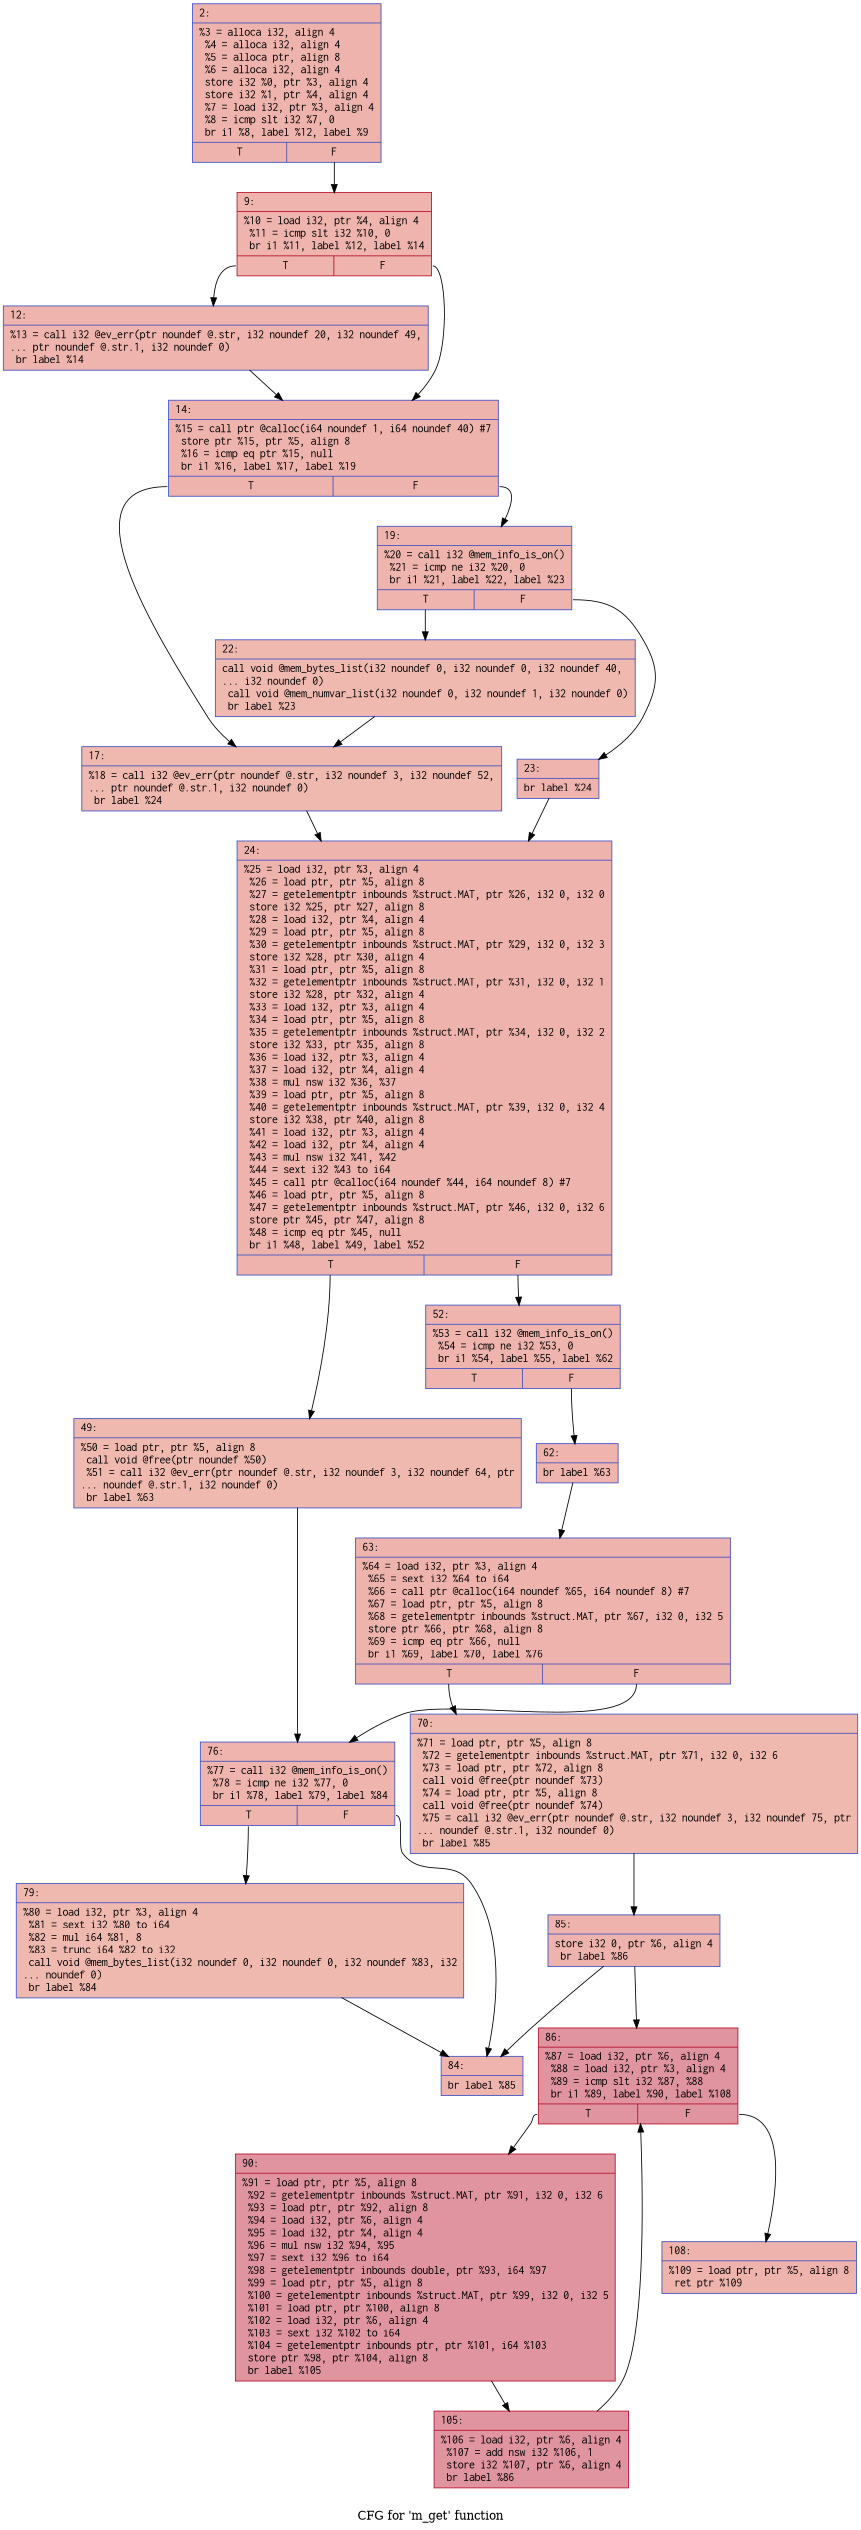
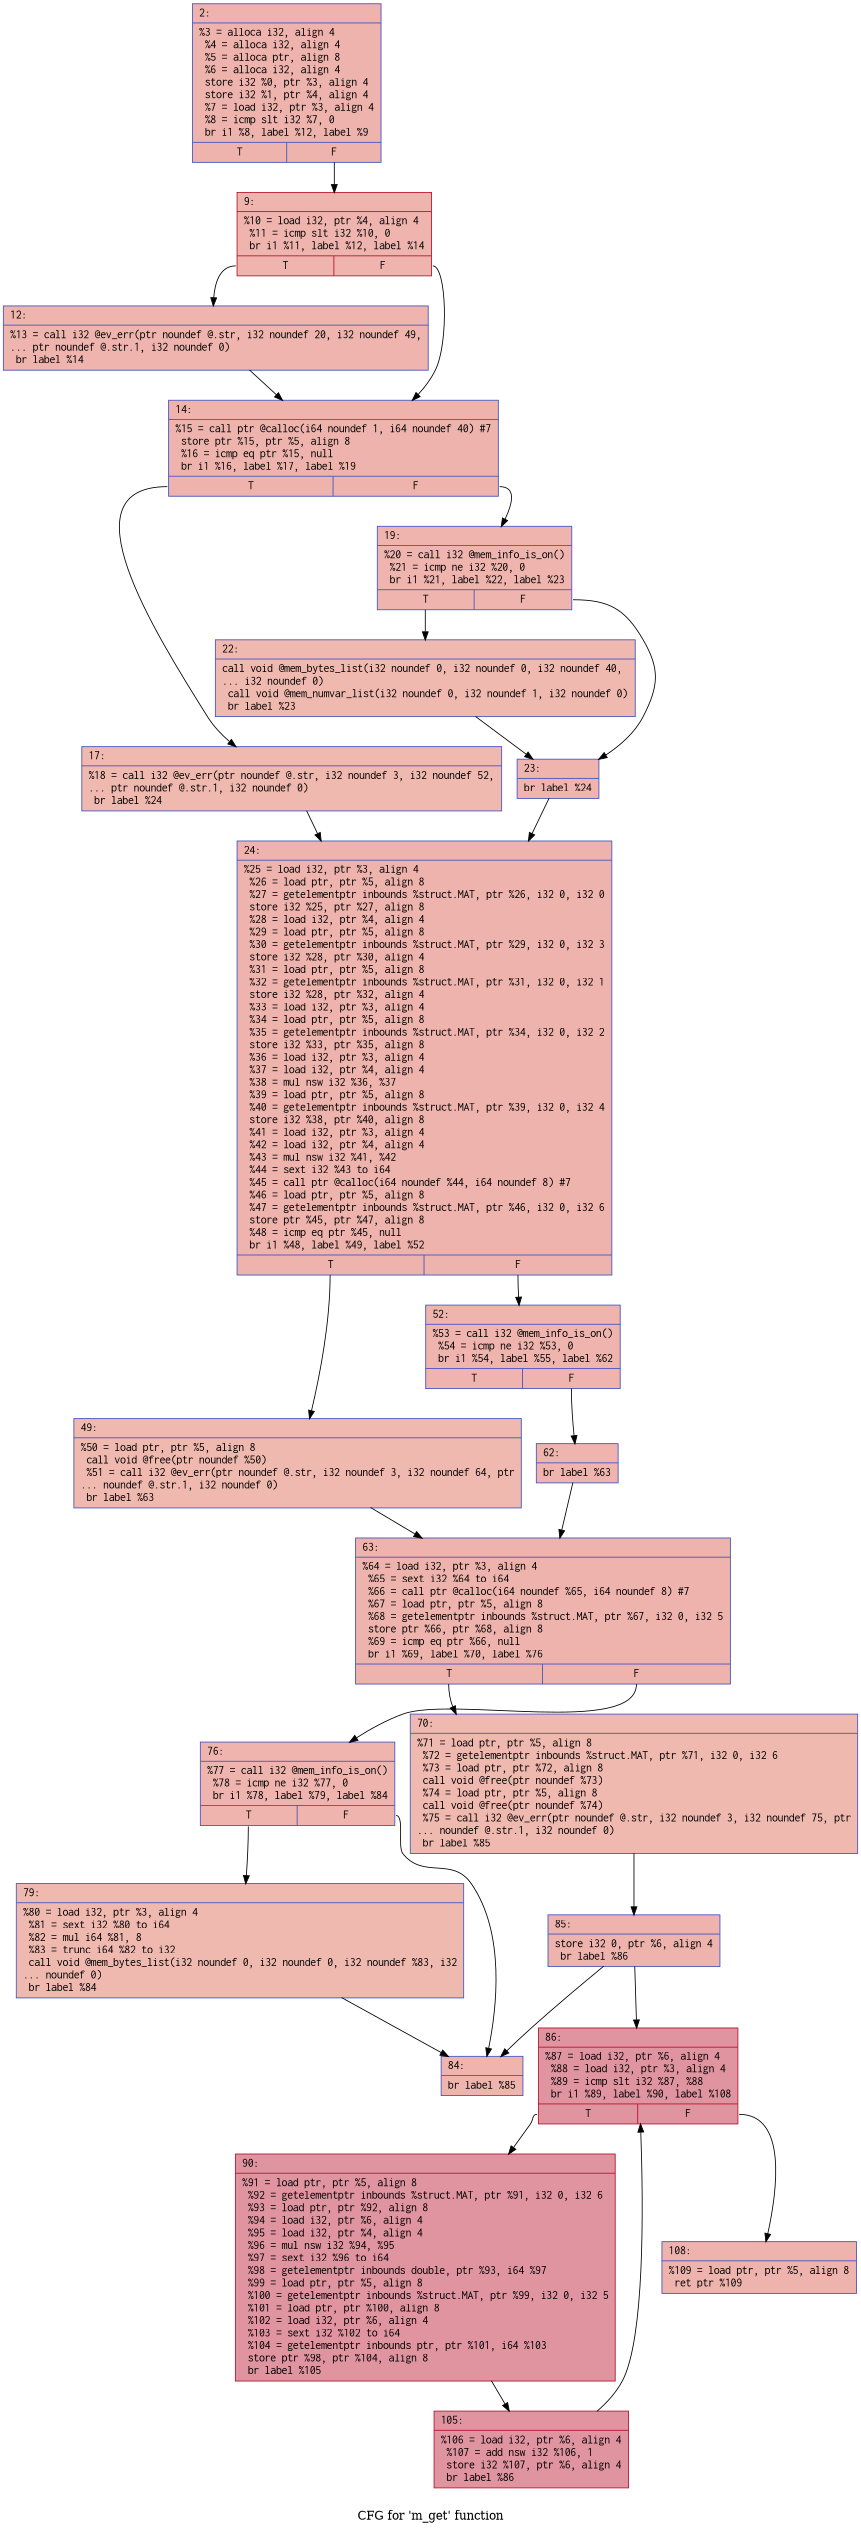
edge "22:" -> "17:": now "22:" -> "23:"
edge "49:" -> "76:": now "49:" -> "63:"
